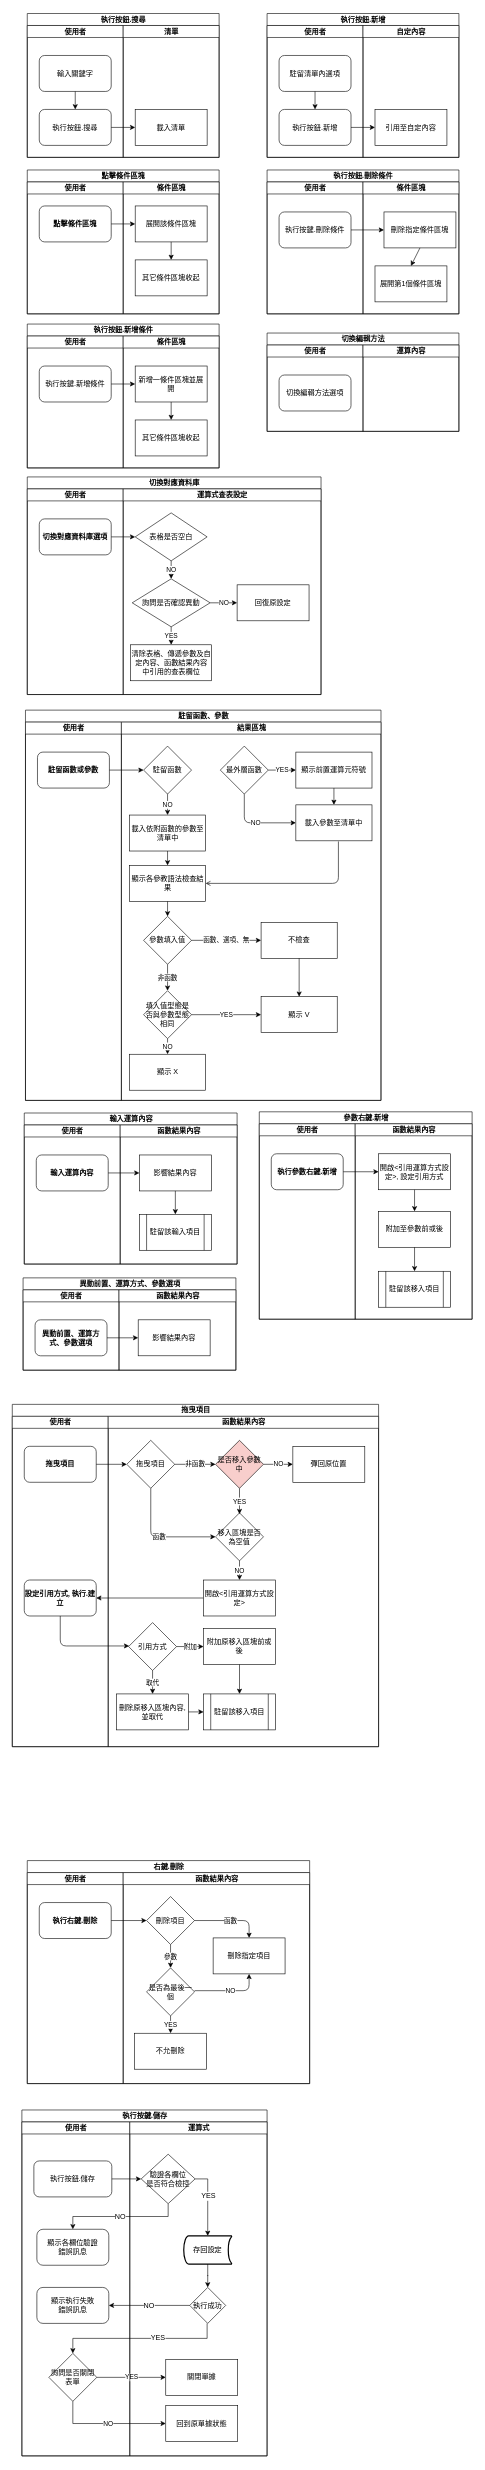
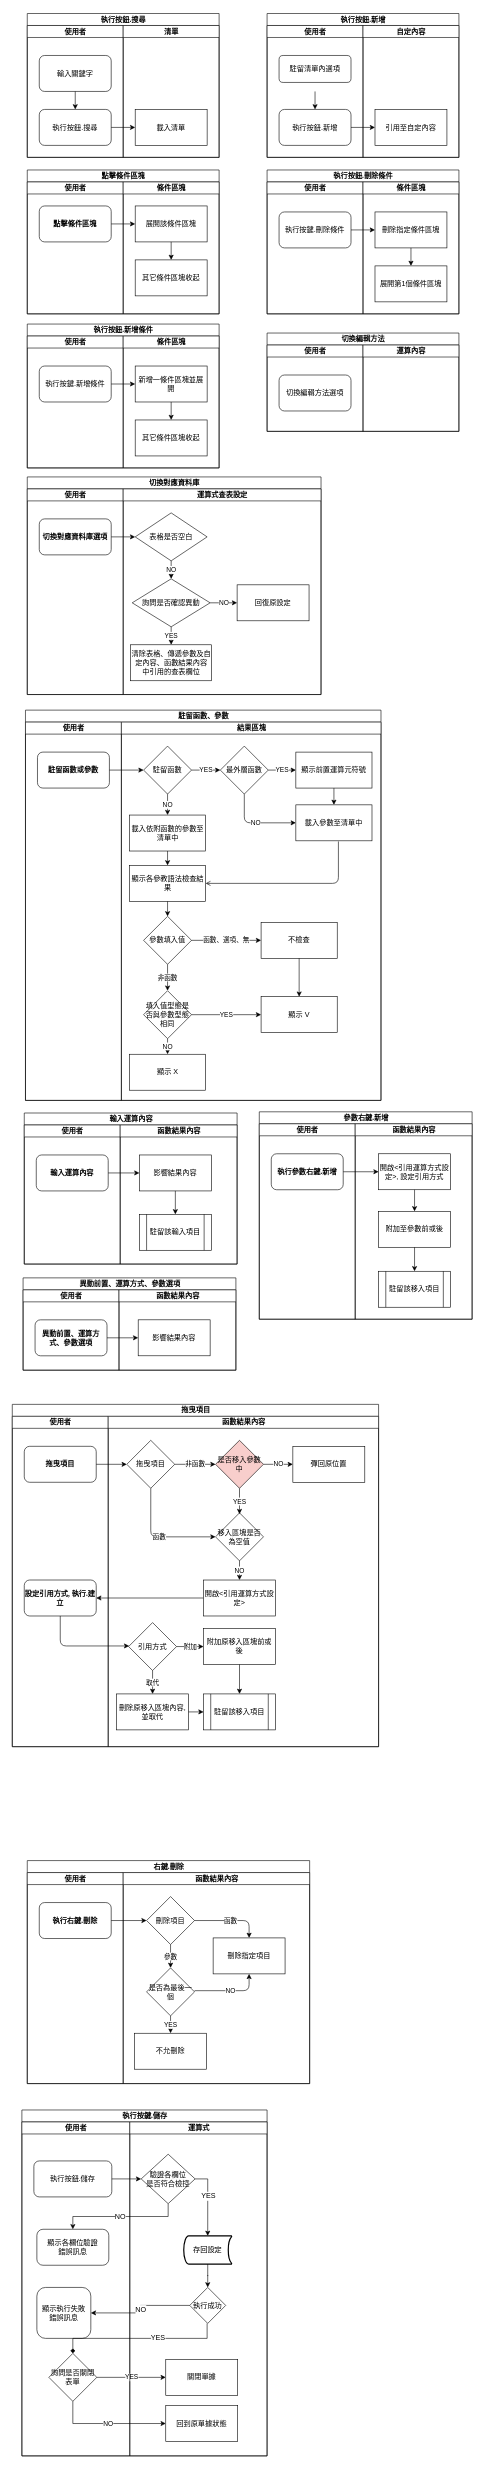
node "駐留清單內選項": size 72x36 -> 72x27
node "刪除指定條件區塊": moved (420, 229) -> (411, 229)
edge "駐留函數" -> "最外層函數": added, label "YES"
node "顯示執行失敗 錯誤訊息": size 72x36 -> 54x51
edge "執行成功" -> "詢問是否關閉表單": arrowhead classic -> diamond
